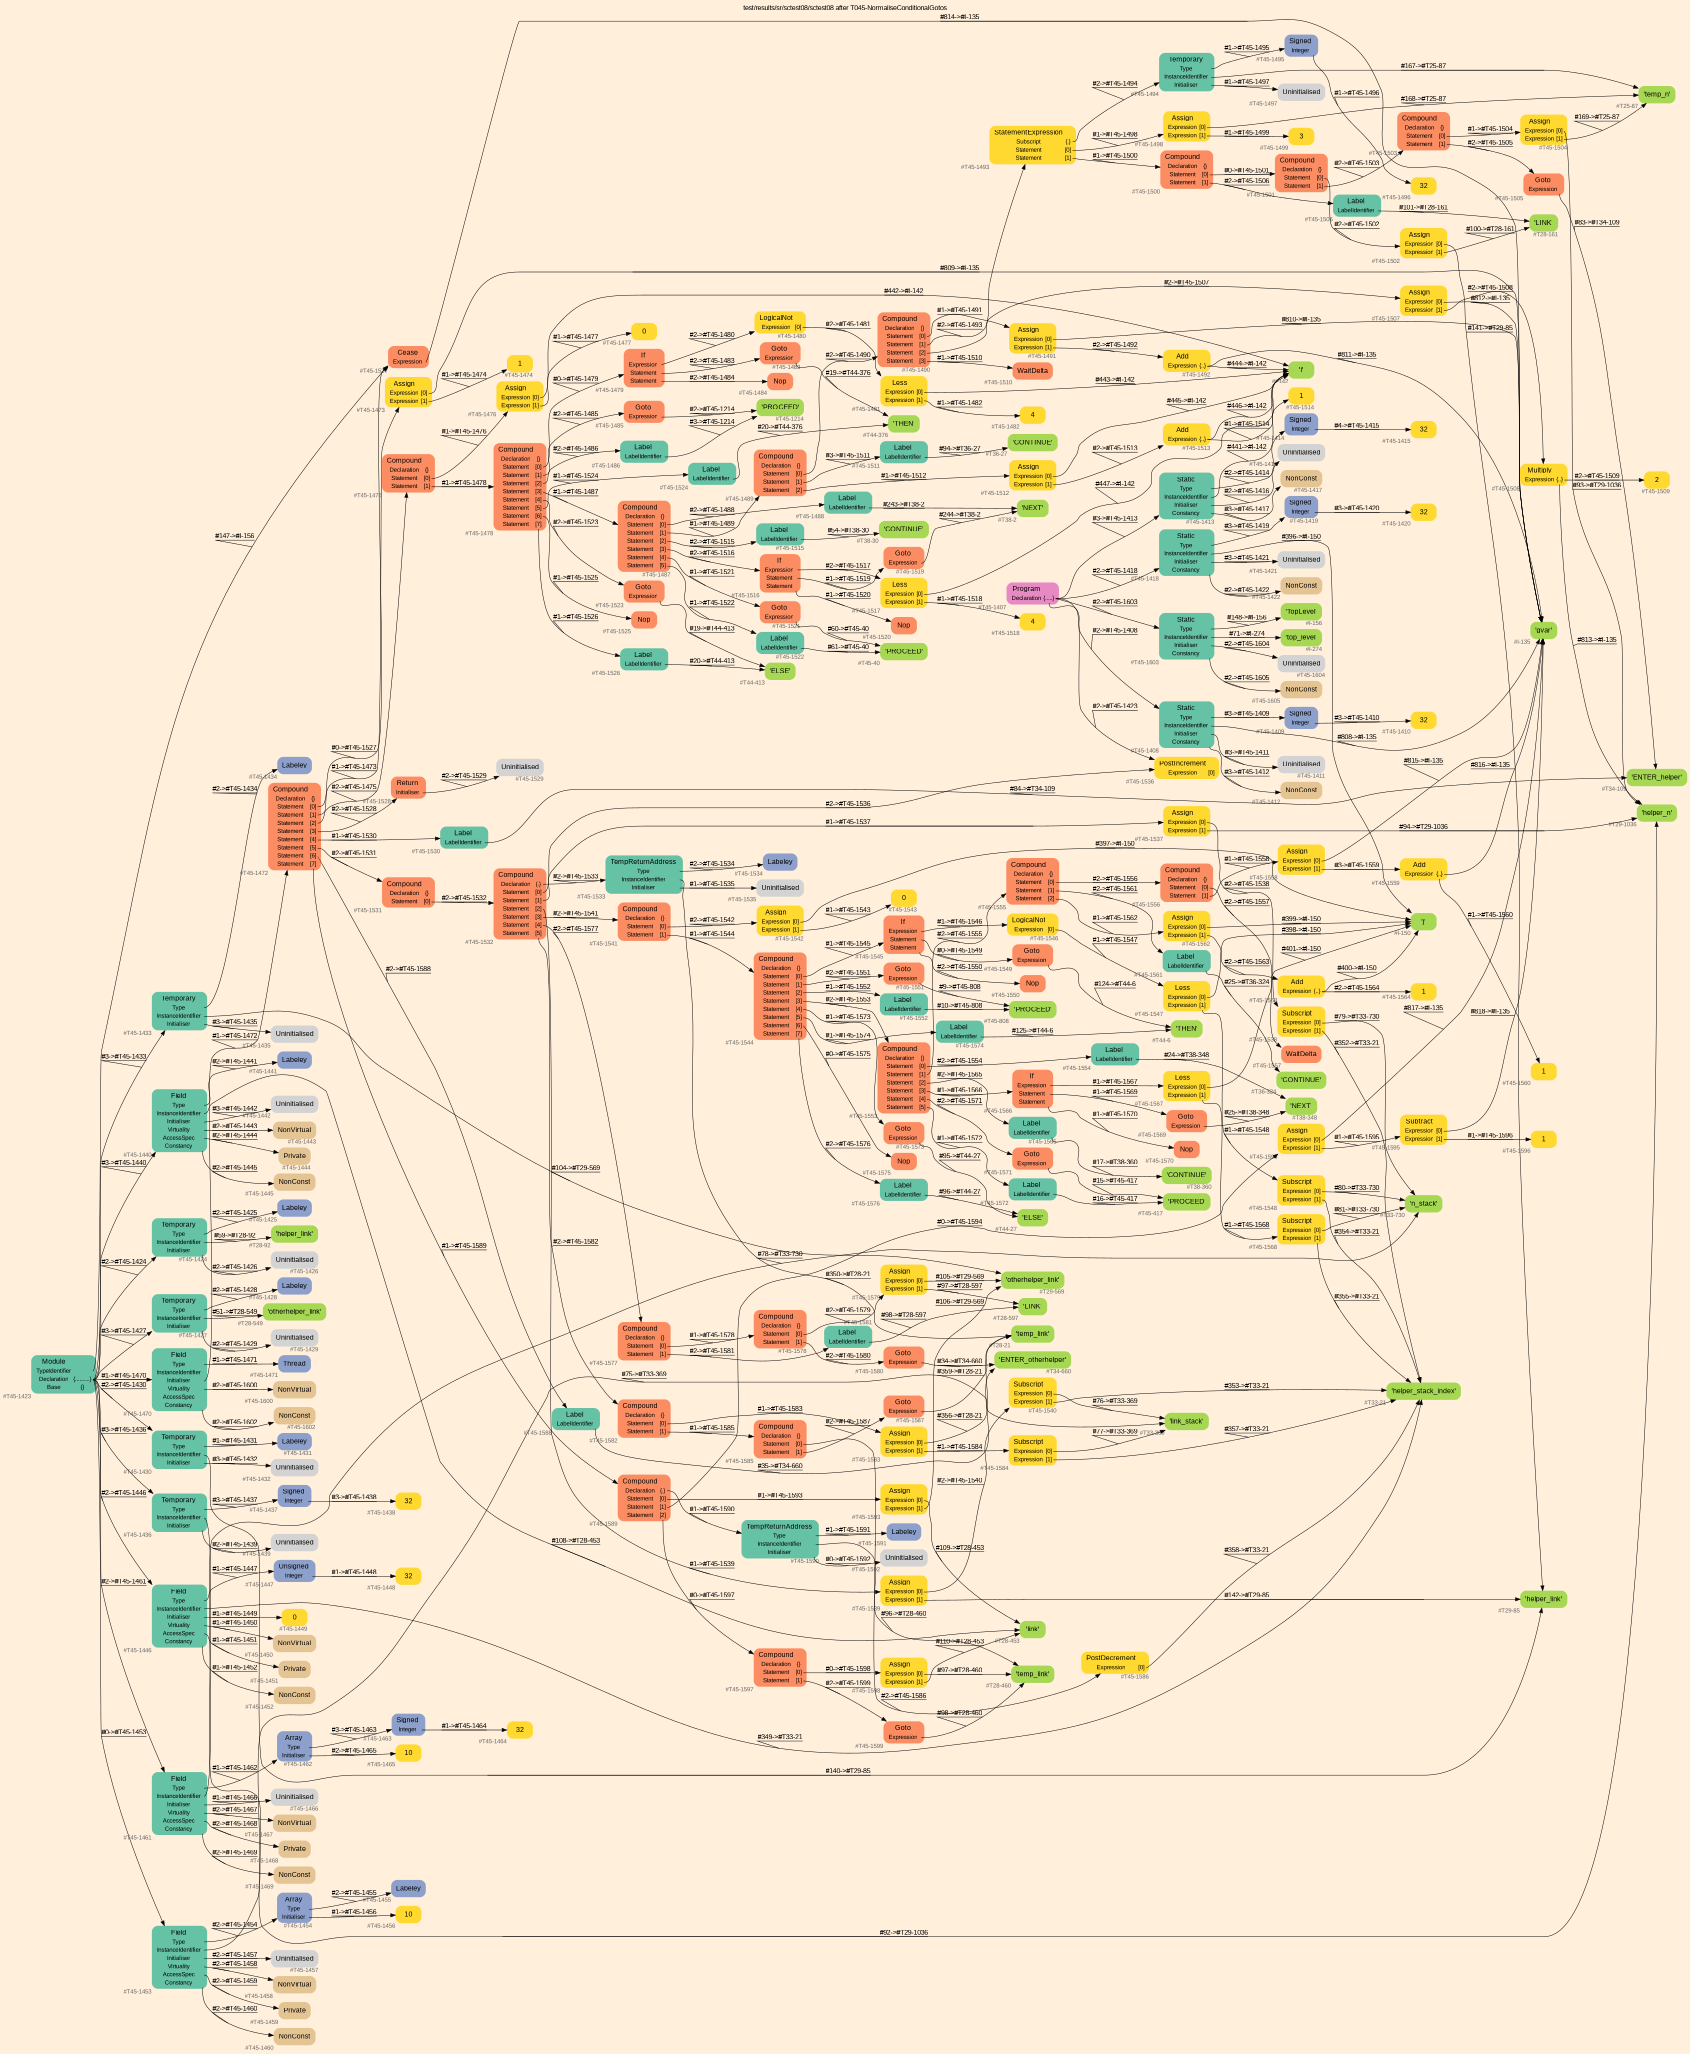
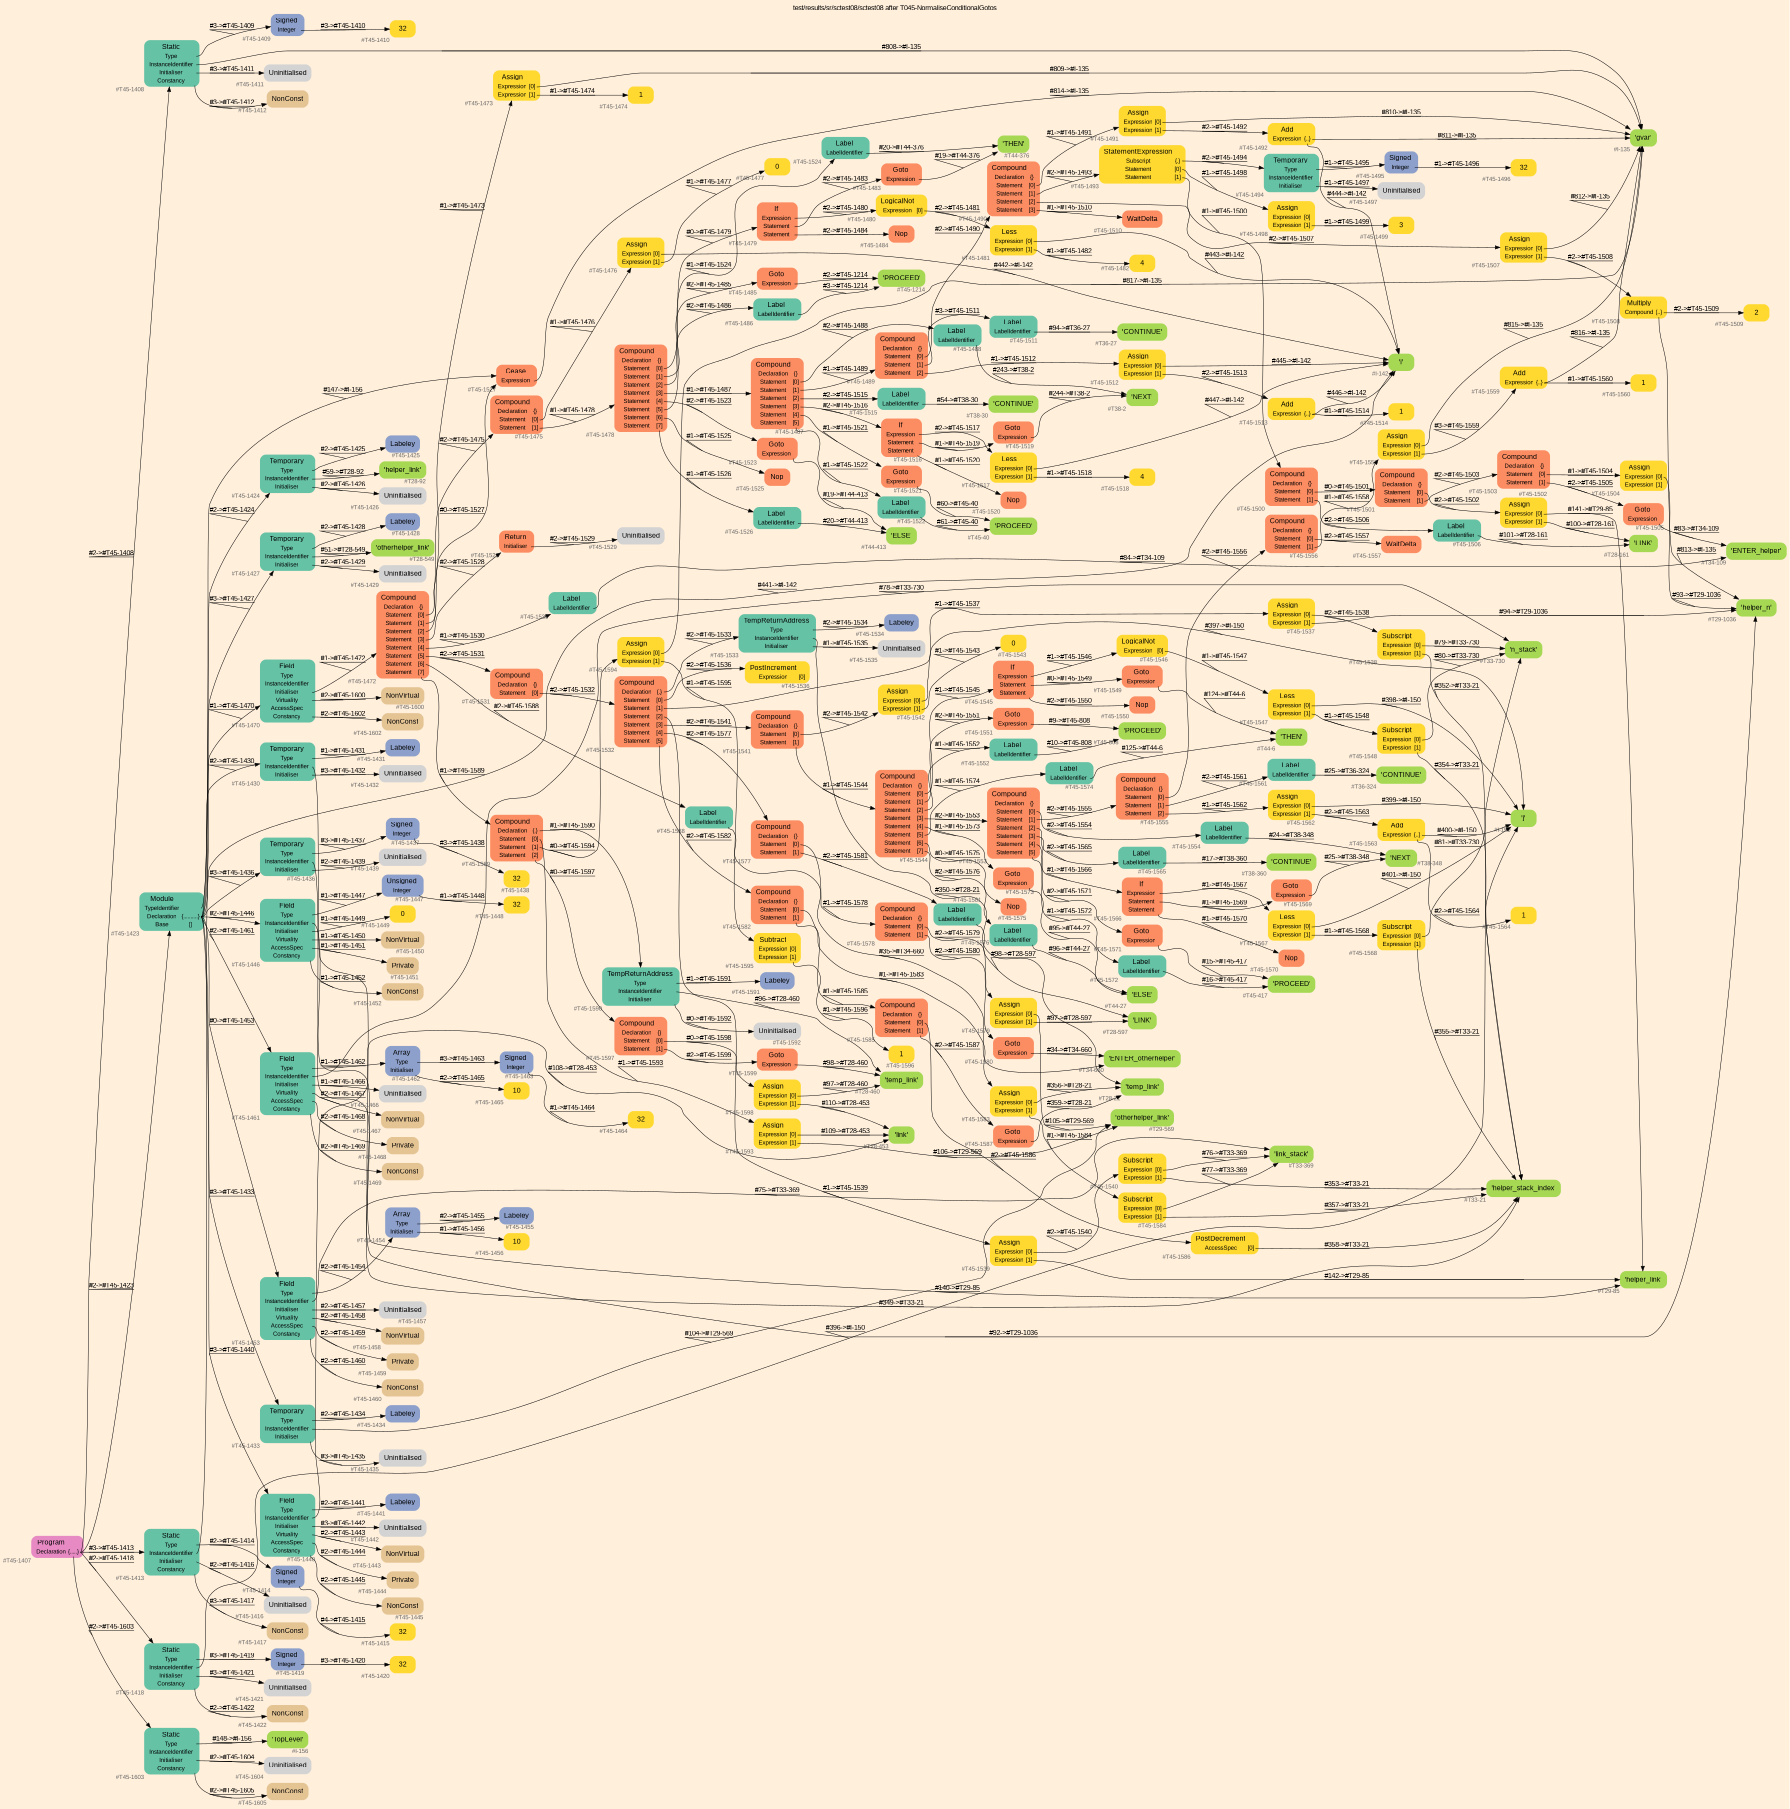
node "'temp_n'": removed
node "Multiply": text "Expression" -> "Compound"
node "'top_level'": removed
edge "Program" -> "PostIncrement": now "Program" -> "Module"
edge "Subtract" -> "'gvar'": removed, label "#818->#I-135"
node "Thread": removed
node "PostDecrement": text "Expression" -> "AccessSpec"
